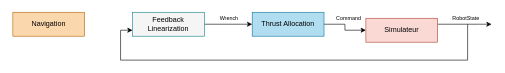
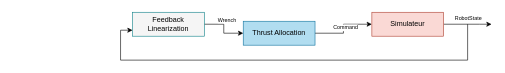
node "Navigation": removed
node "Thrust Allocation": moved (288, 24) -> (279, 33)
node "Simulateur": moved (402, 30) -> (408, 24)
